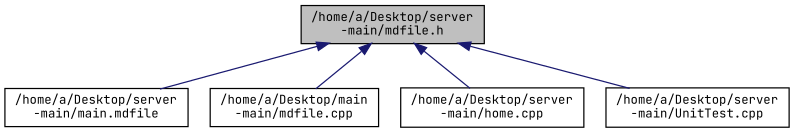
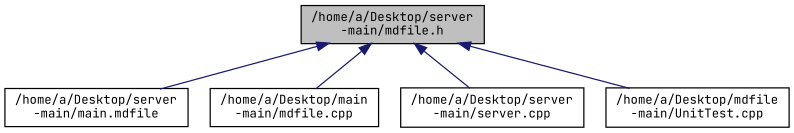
node "/home/a/Desktop/server -main/home.cpp": label "/home/a/Desktop/server -main/home.cpp" -> "/home/a/Desktop/server -main/server.cpp"
node "/home/a/Desktop/server -main/UnitTest.cpp": label "/home/a/Desktop/server -main/UnitTest.cpp" -> "/home/a/Desktop/mdfile -main/UnitTest.cpp"
